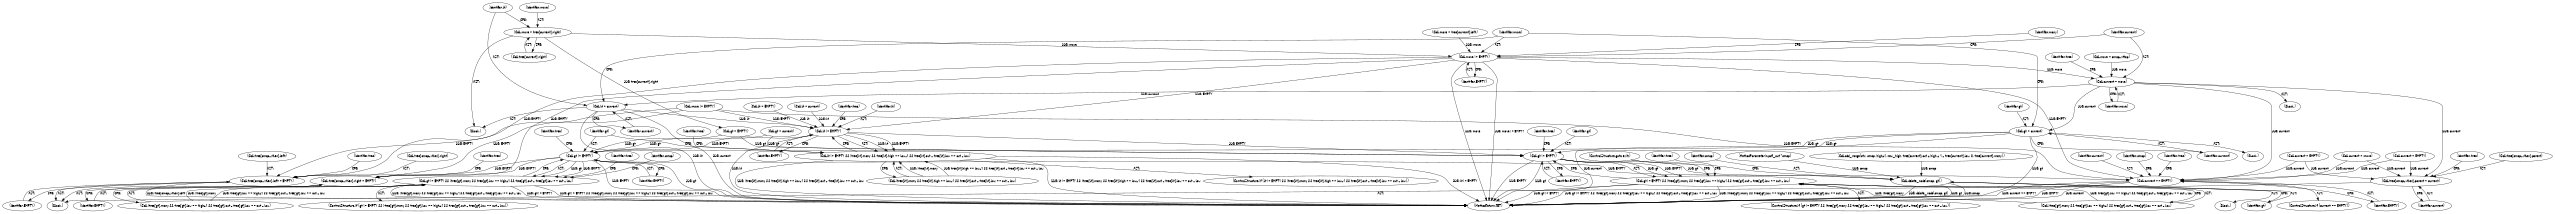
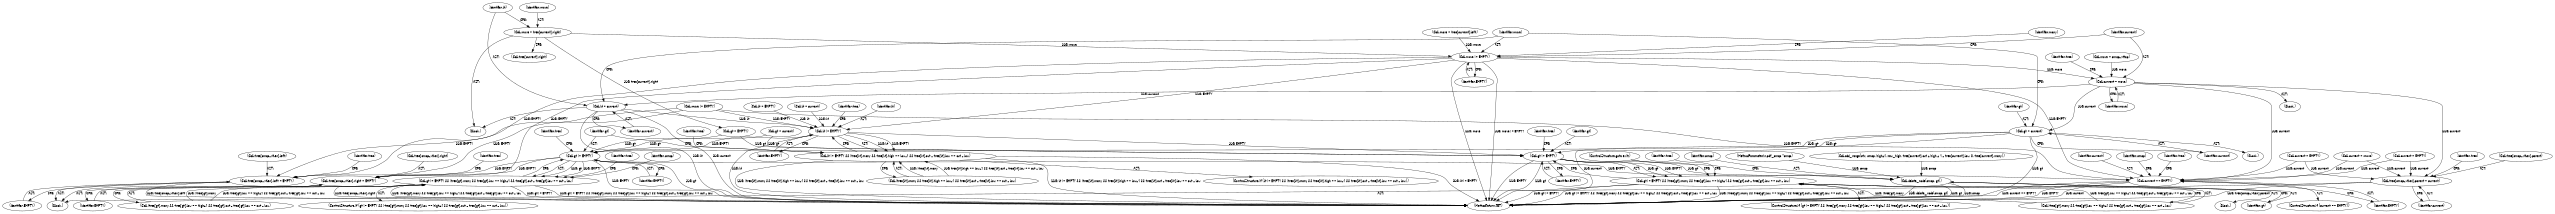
edge "(Call,tree[current].right)" -> "(Call,move = tree[current].right)": removed, label "AST:"
node "(MethodParameterIn,pdf_out *cmap)": label "(MethodParameterIn,pdf_out *cmap)" -> "(MethodParameterIn,pdf_cmap *cmap)"
edge "(Call,tree[cmap->tlen].right)" -> "(Call,tree[cmap->tlen].left = EMPTY)": now "(Call,tree[cmap->tlen].right)" -> "(Call,tree[cmap->tlen].right = EMPTY)"
edge "(Call,tree[cmap->tlen].parent = current)" -> "(MethodReturn,RET)": added, label "DDG: tree[cmap->tlen].parent"
edge "(Call,tree[cmap->tlen].right = EMPTY)" -> "(MethodReturn,RET)": added, label "DDG: tree[cmap->tlen].right"
